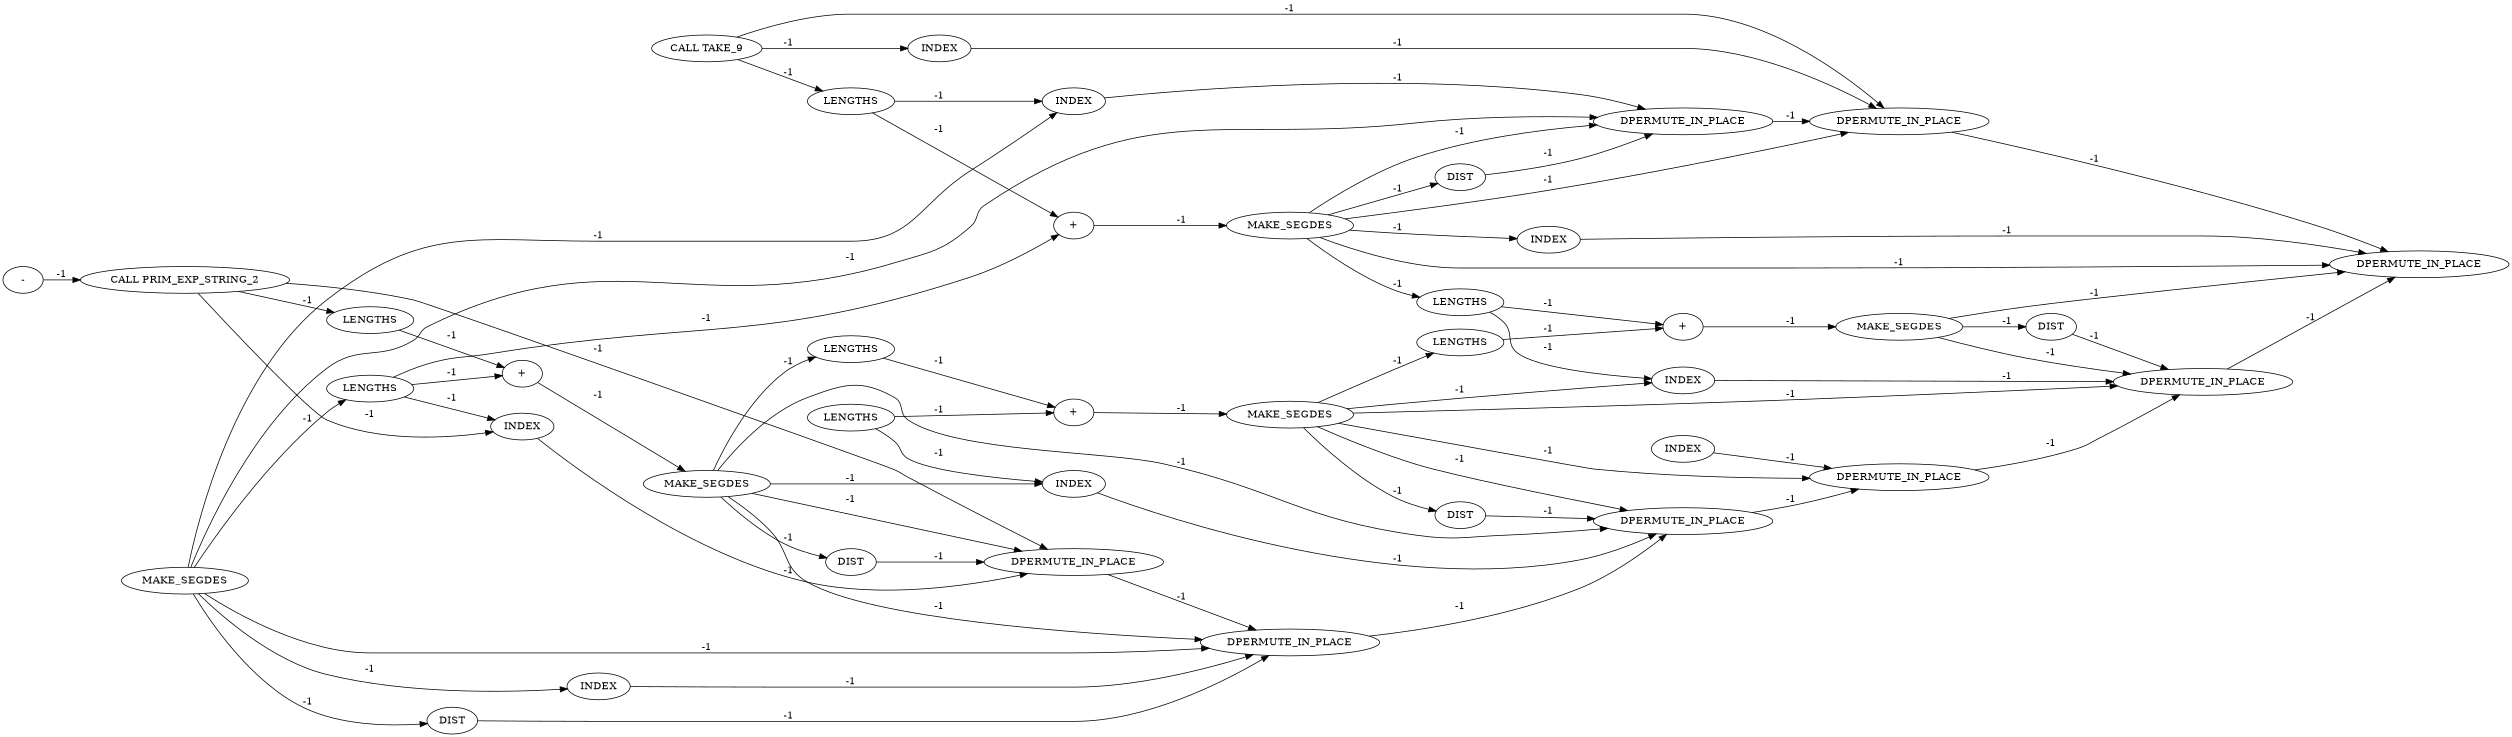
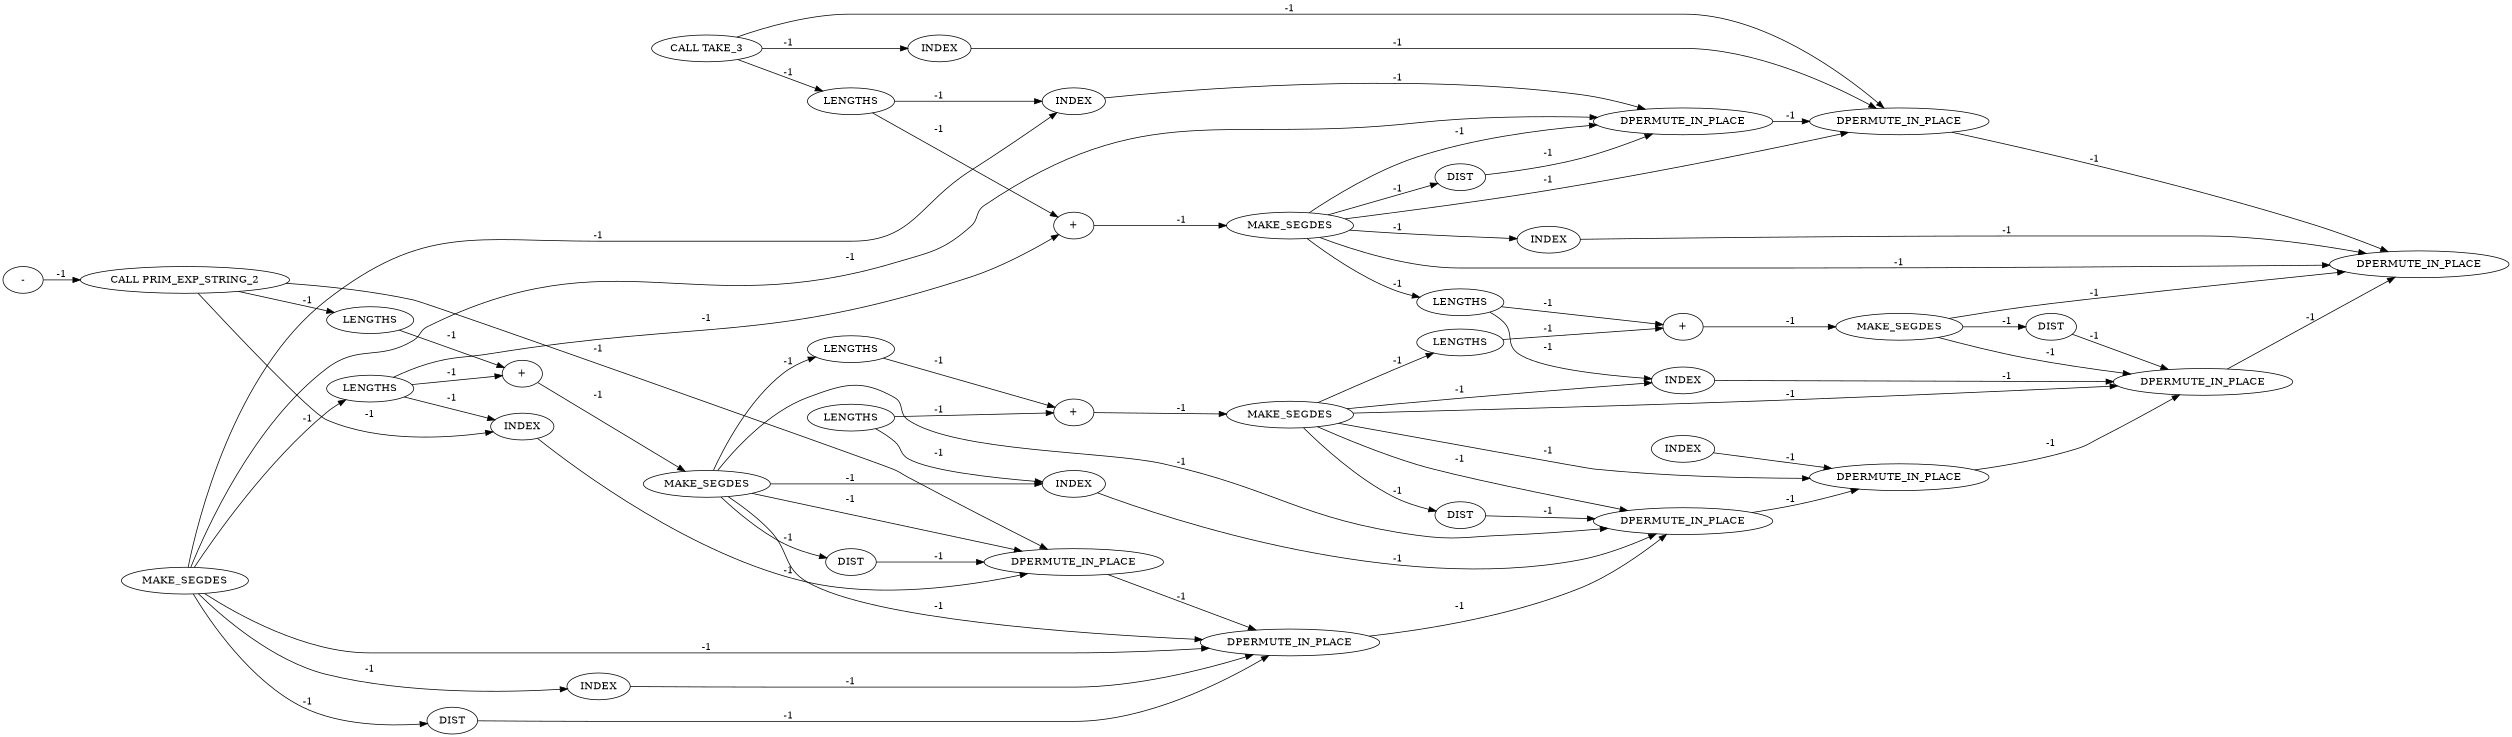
node "CALL TAKE_9": label "CALL TAKE_9" -> "CALL TAKE_3"
